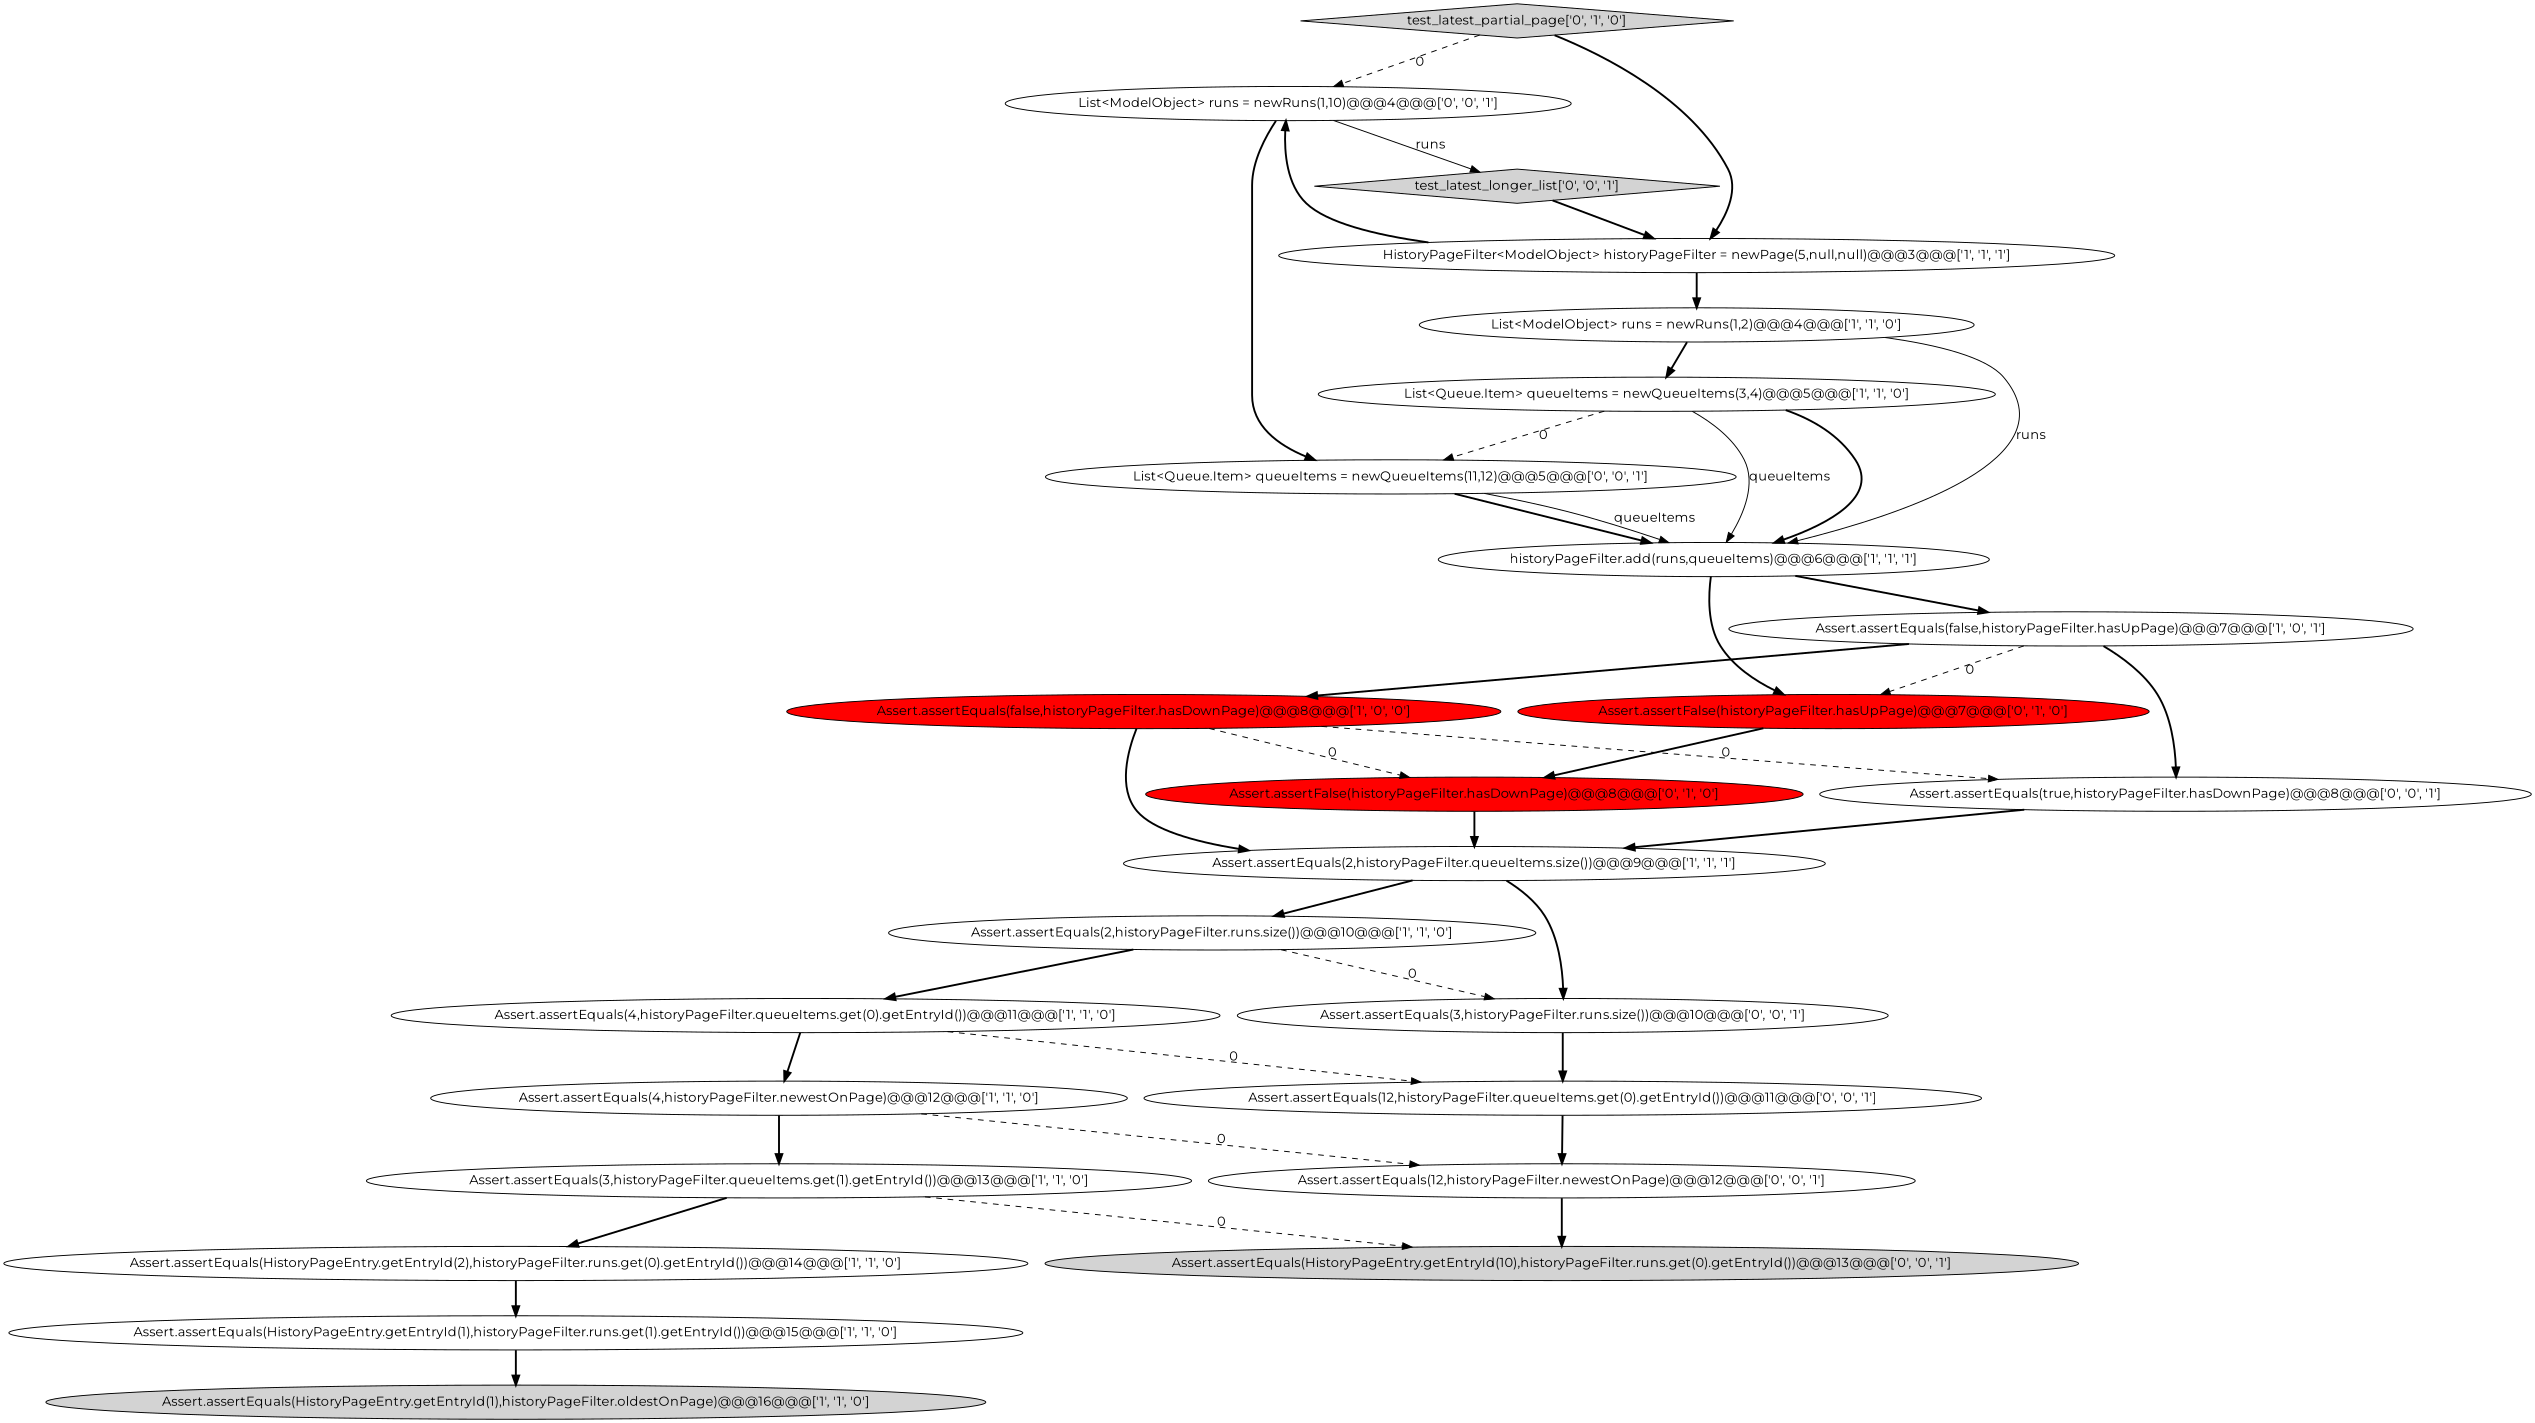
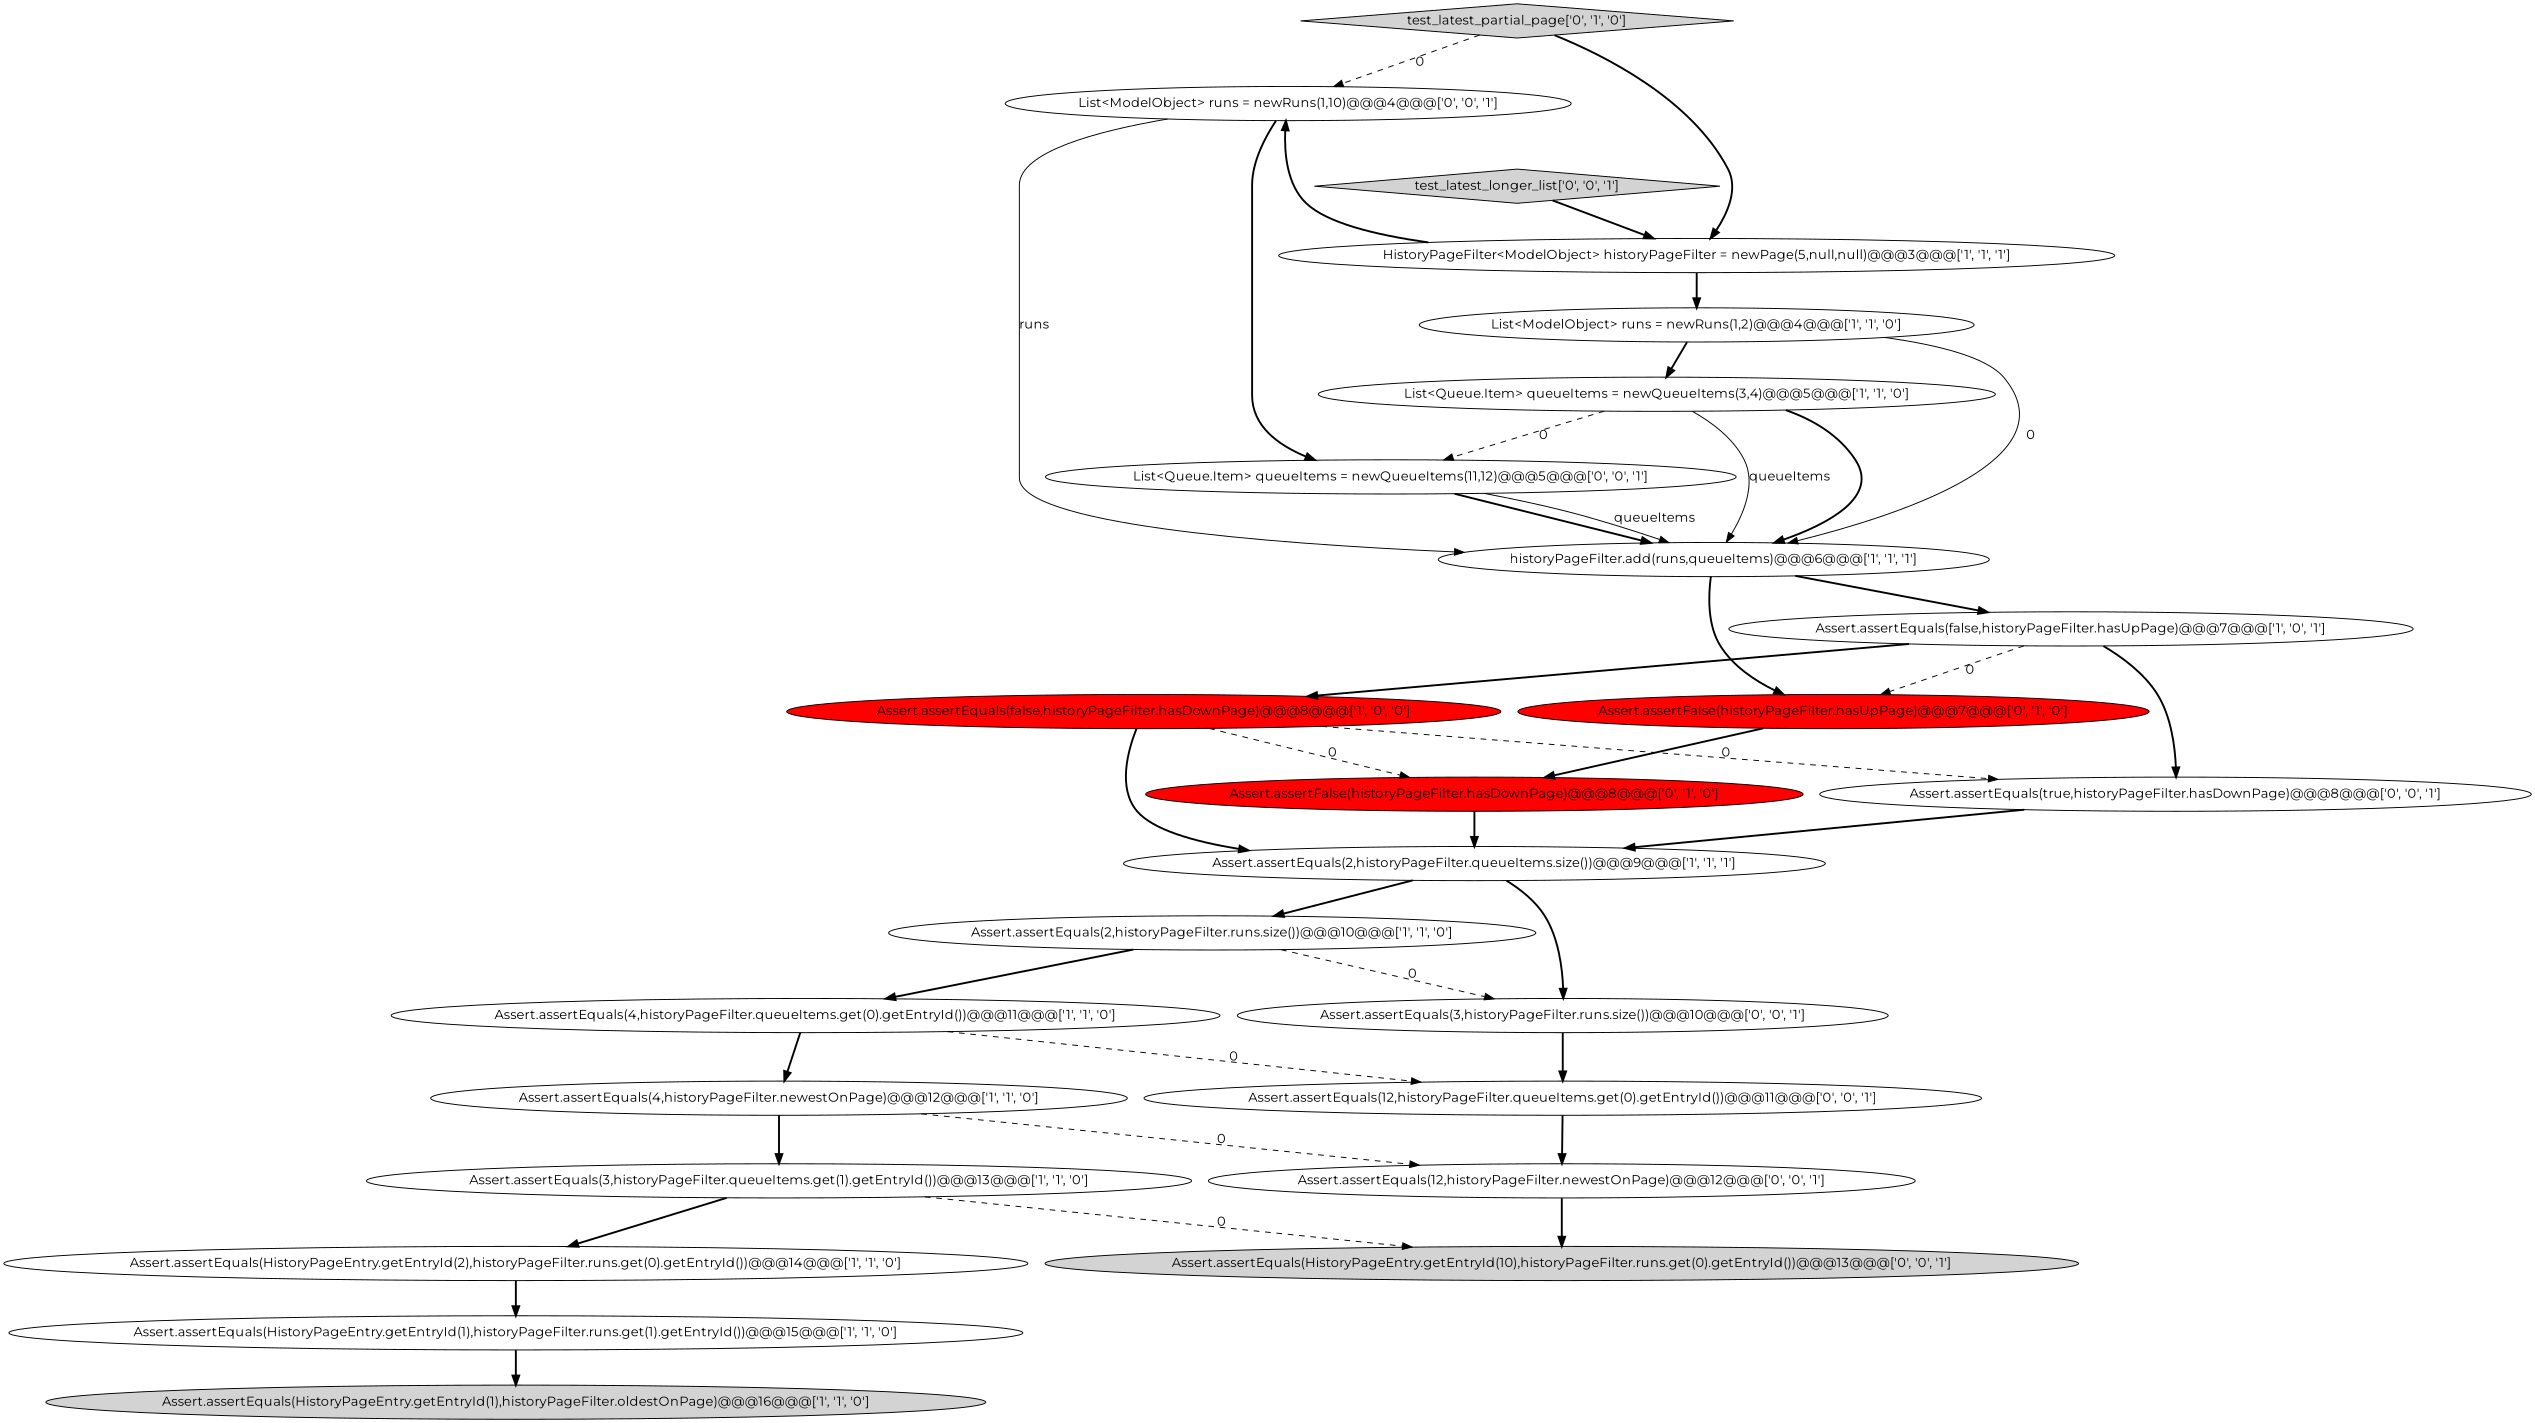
edge "List<ModelObject> runs = newRuns(1,10)@@@4@@@['0', '0', '1']" -> "test_latest_longer_list['0', '0', '1']": now "List<ModelObject> runs = newRuns(1,10)@@@4@@@['0', '0', '1']" -> "historyPageFilter.add(runs,queueItems)@@@6@@@['1', '1', '1']"
edge "List<ModelObject> runs = newRuns(1,2)@@@4@@@['1', '1', '0']" -> "historyPageFilter.add(runs,queueItems)@@@6@@@['1', '1', '1']": label "runs" -> "0"
